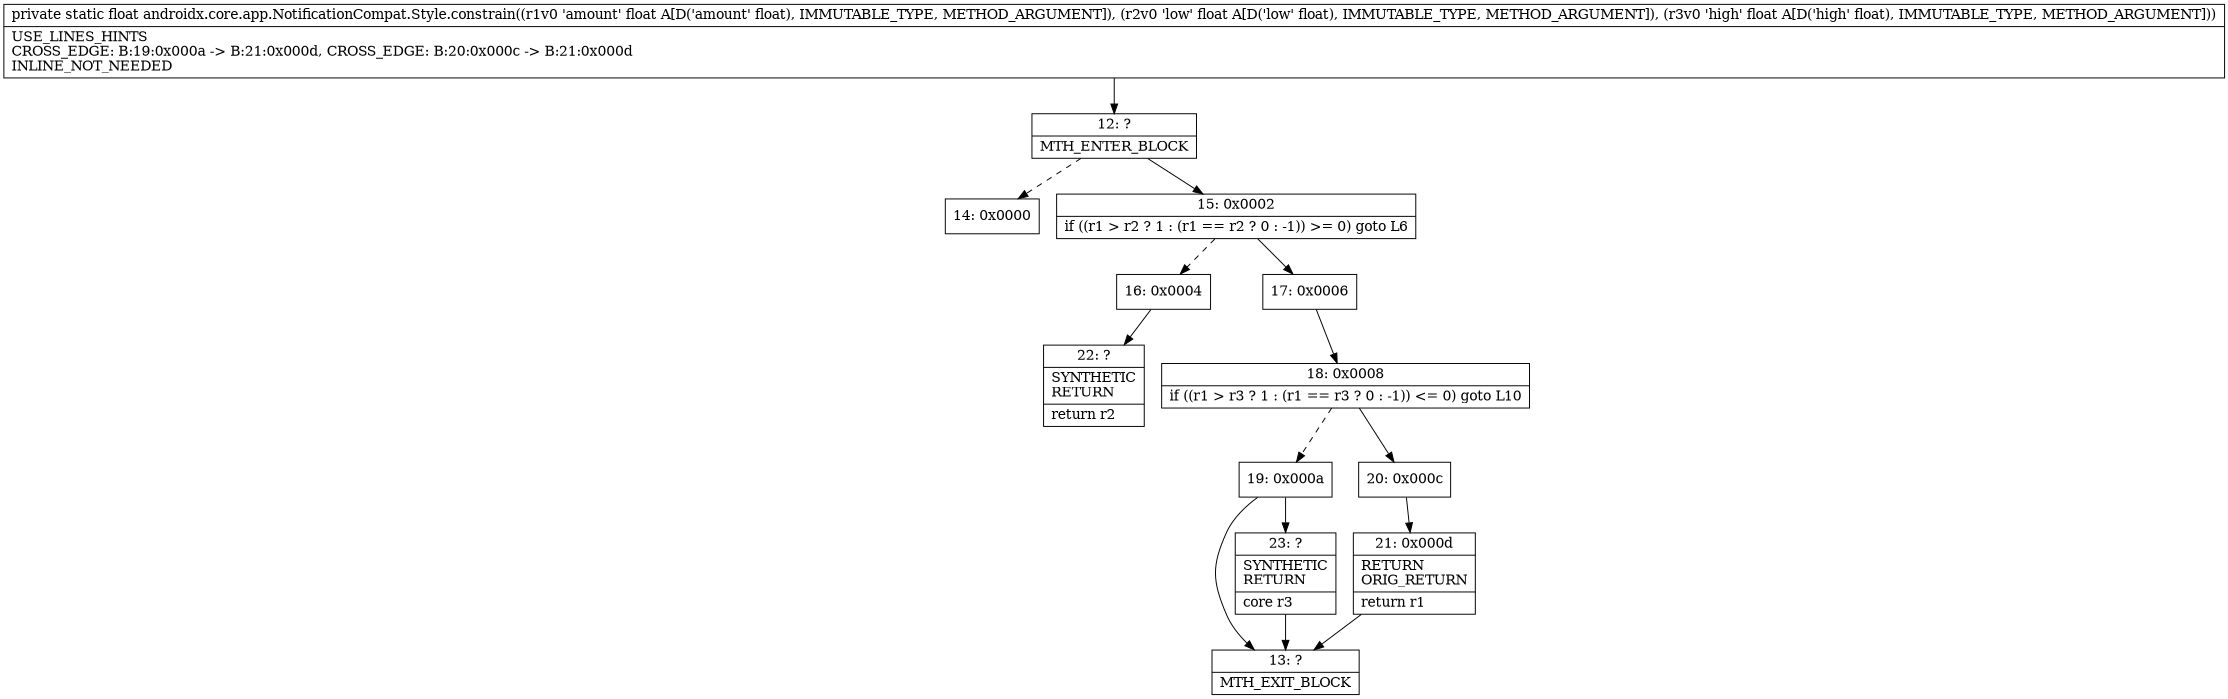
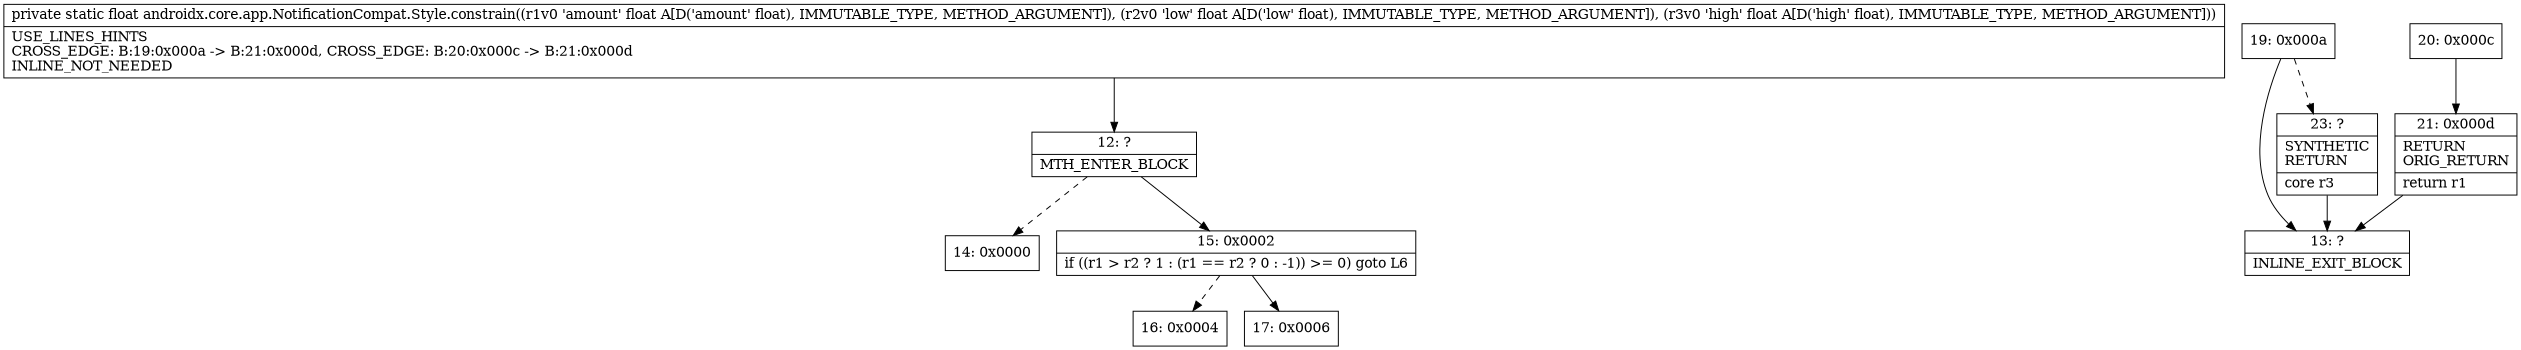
node "22: ?": removed
node "18: 0x0008": removed
edge "19: 0x000a" -> "23: ?": style solid -> dashed
node "13: ?": text "MTH_EXIT_BLOCK" -> "INLINE_EXIT_BLOCK"
